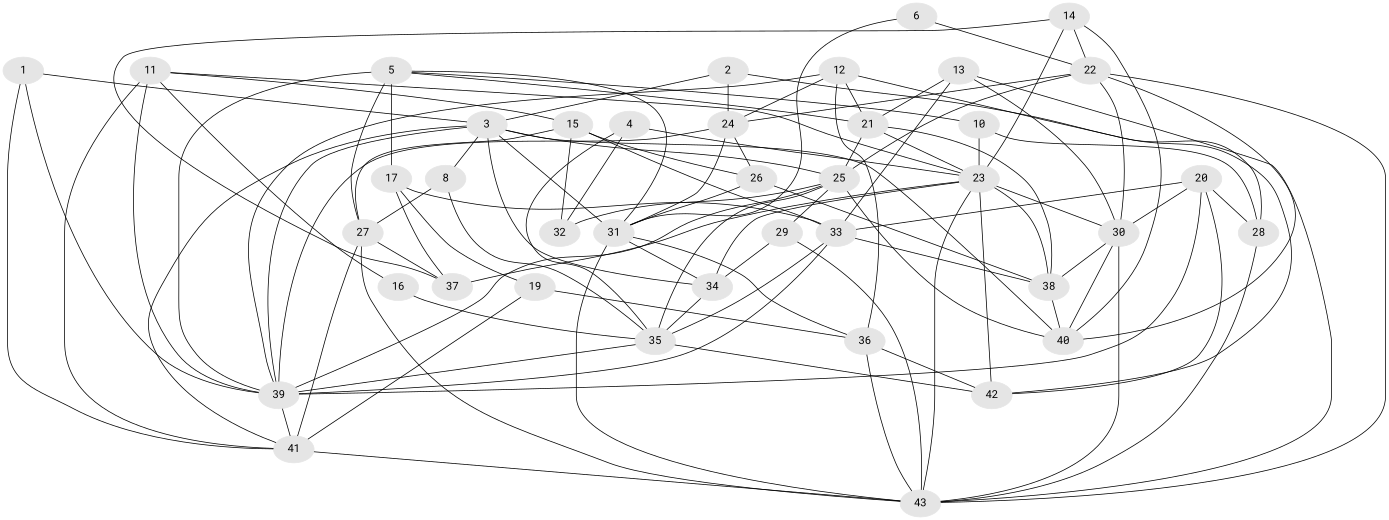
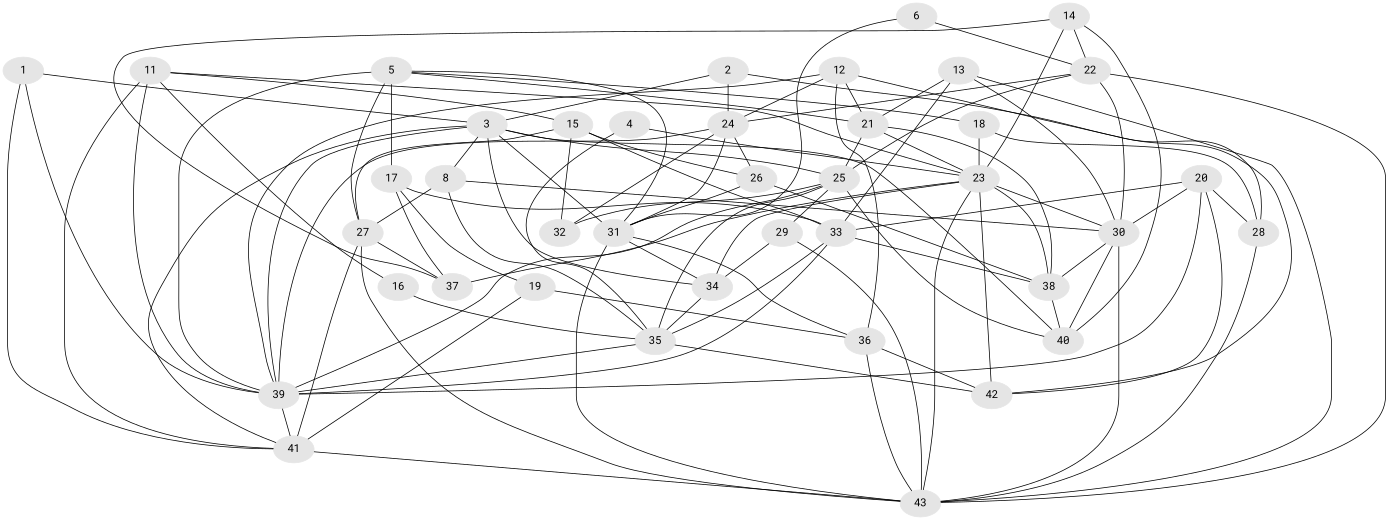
node "10": label "10" -> "18"
edge "4" -- "32": now "24" -- "32"
edge "8" -- "30": added
edge "22" -- "40": removed
